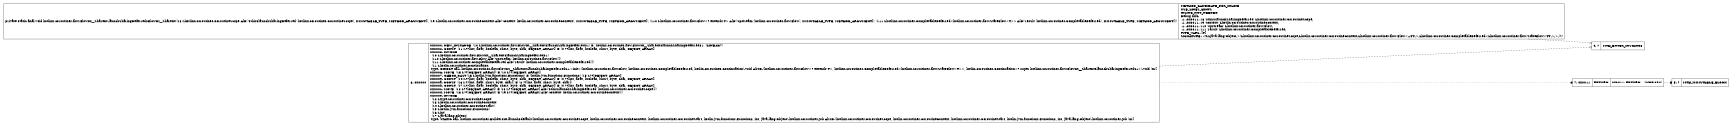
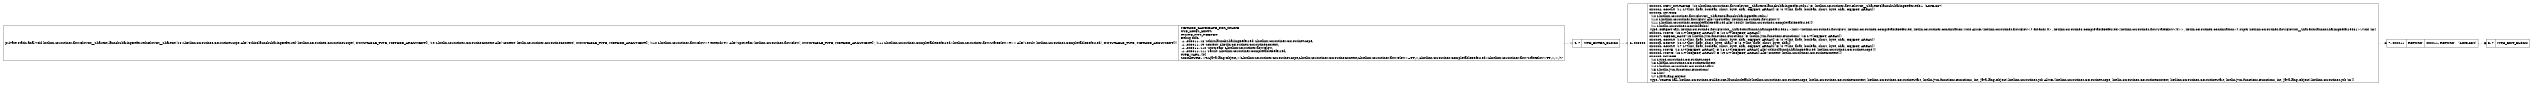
node "4: ?": text "MTH_ENTER_INSTANCE" -> "MTH_ENTER_BLOCK"
edge "6: 0x0000" -> "4: ?": reversed
node "5: ?": text "MTH_IMMUTABLE_BLOCK" -> "MTH_EXIT_BLOCK"
